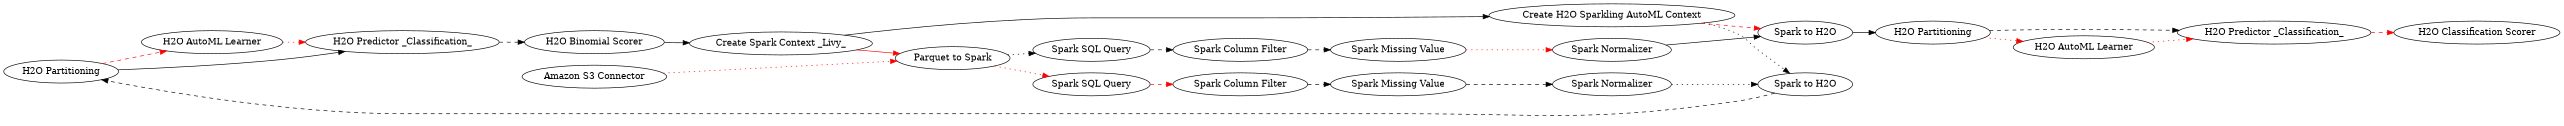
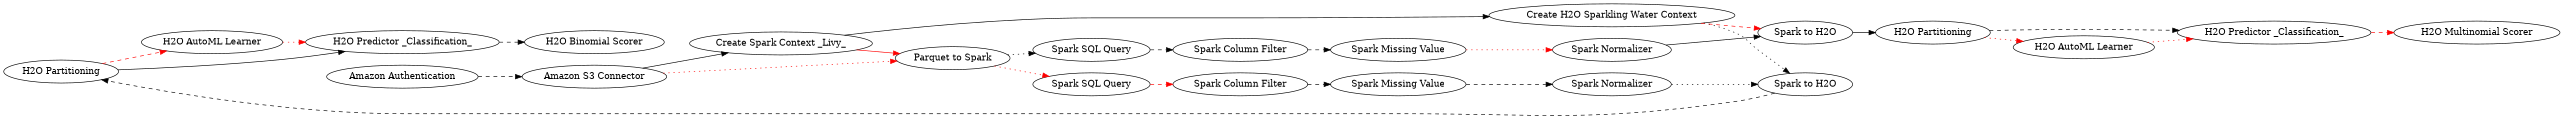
node "Create H2O Sparkling AutoML Context": label "Create H2O Sparkling AutoML Context" -> "Create H2O Sparkling Water Context"
node "H2O Classification Scorer": label "H2O Classification Scorer" -> "H2O Multinomial Scorer"
edge "H2O Binomial Scorer" -> "Create Spark Context _Livy_": now "Amazon S3 Connector" -> "Create Spark Context _Livy_"
node "Amazon Authentication": added
